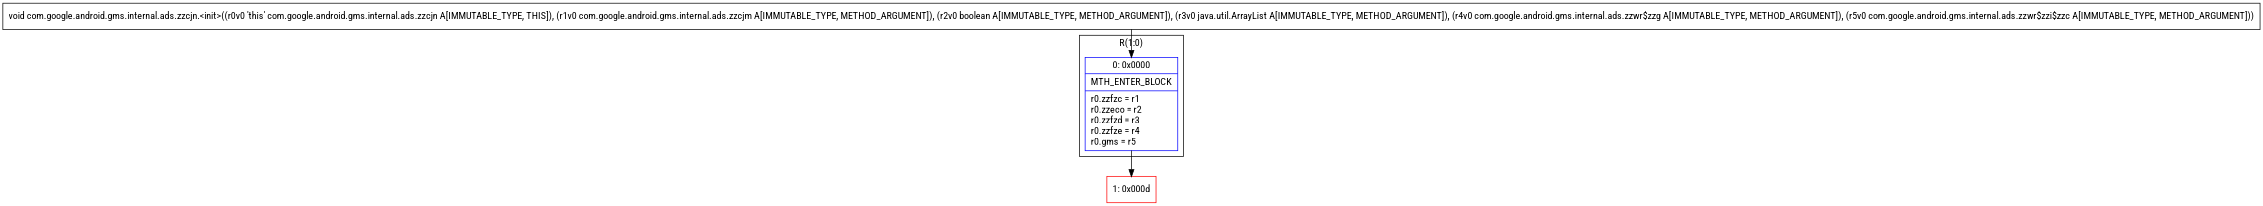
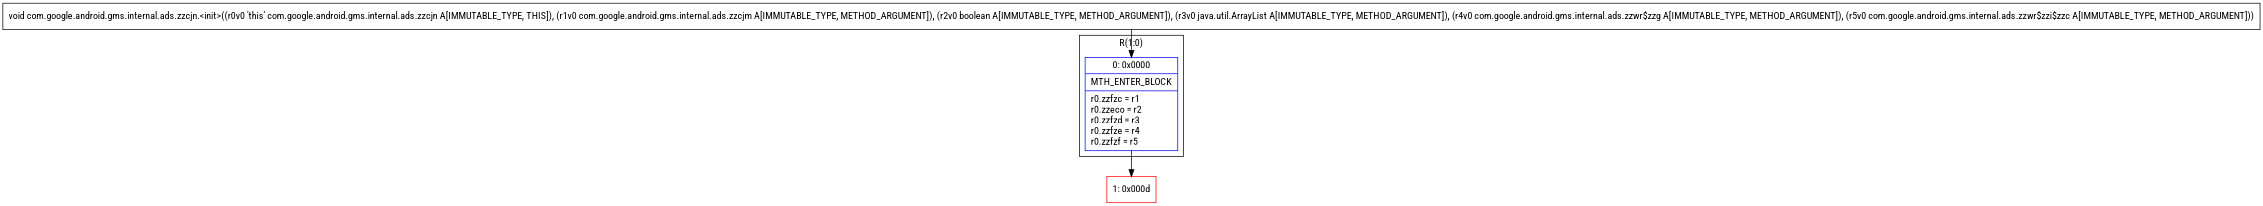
node "0: 0x0000": text "r0.gms = r5" -> "r0.zzfzf = r5"
